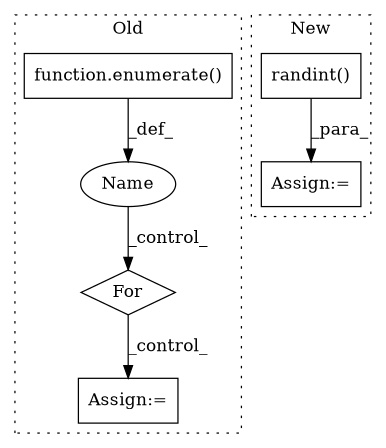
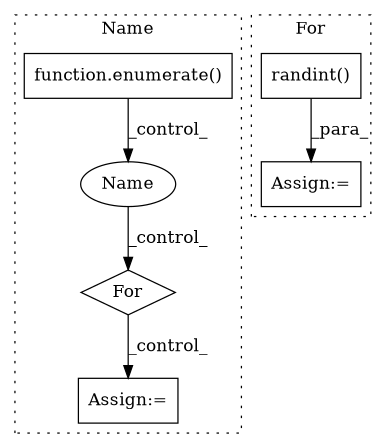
cluster "Old": label "Old" -> "Name"
cluster "New": label "New" -> "For"
edge "function.enumerate()" -> "Name": label "_def_" -> "_control_"
